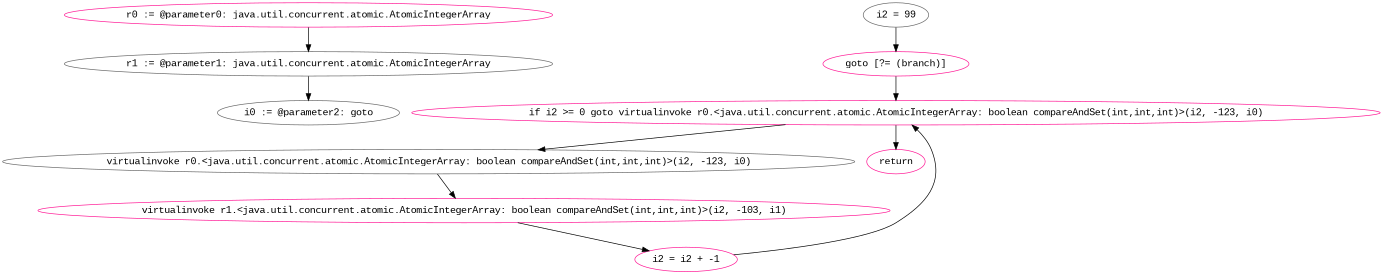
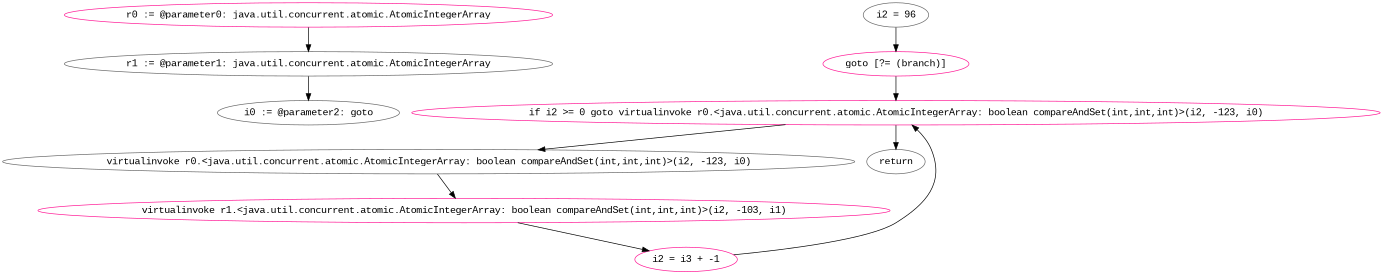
node "i2 = 99": label "i2 = 99" -> "i2 = 96"
node "return": color deeppink -> gray40
node "i2 = i2 + -1": label "i2 = i2 + -1" -> "i2 = i3 + -1"
